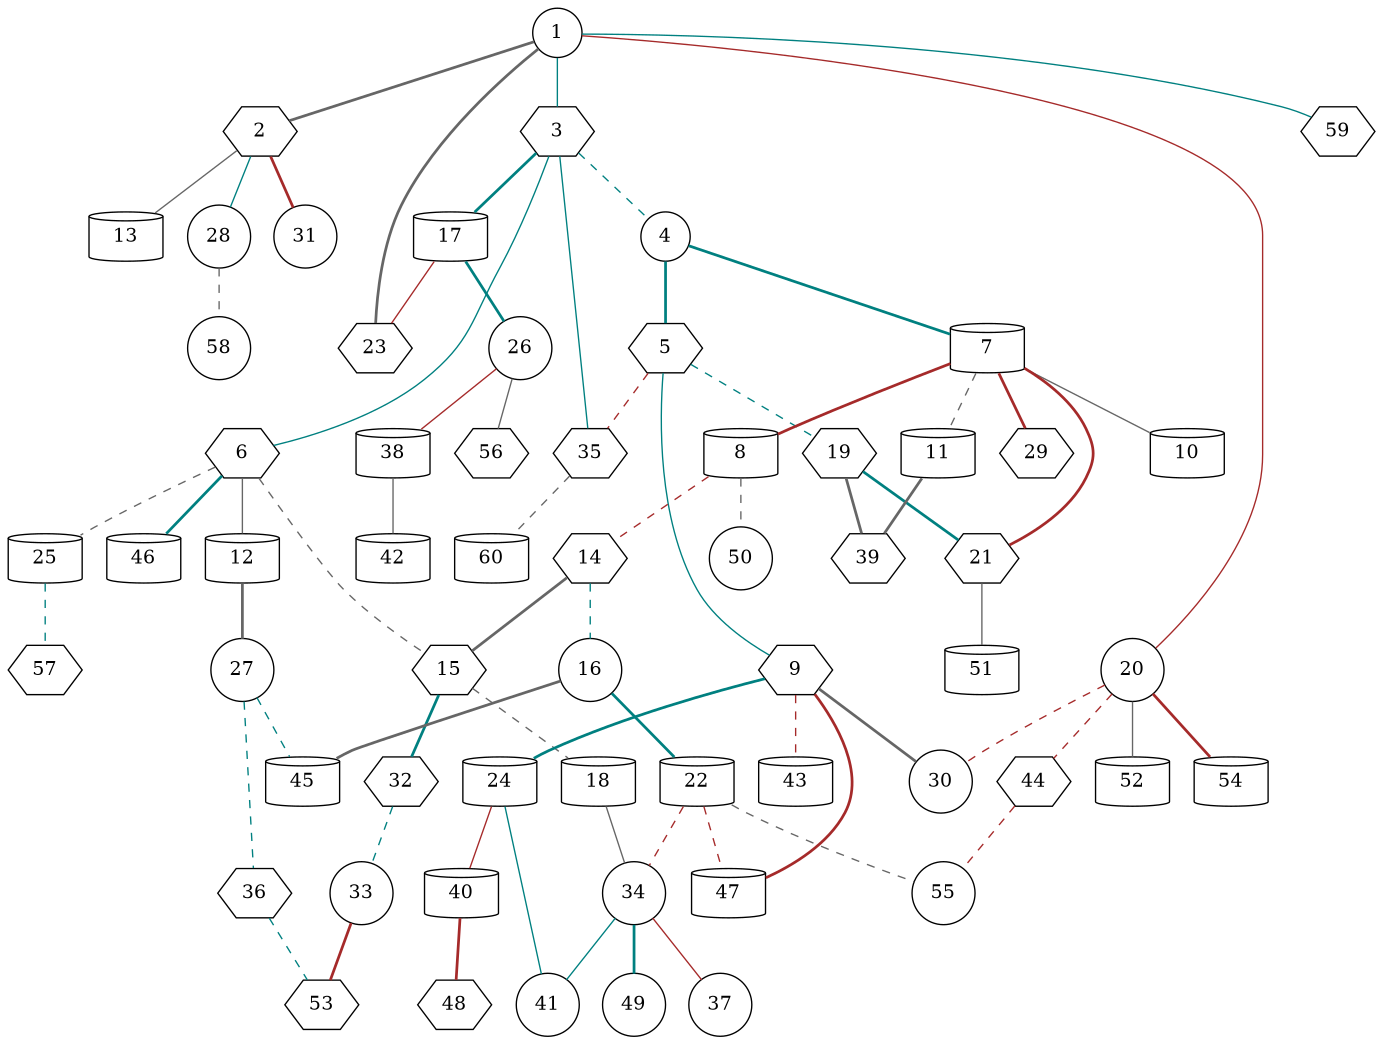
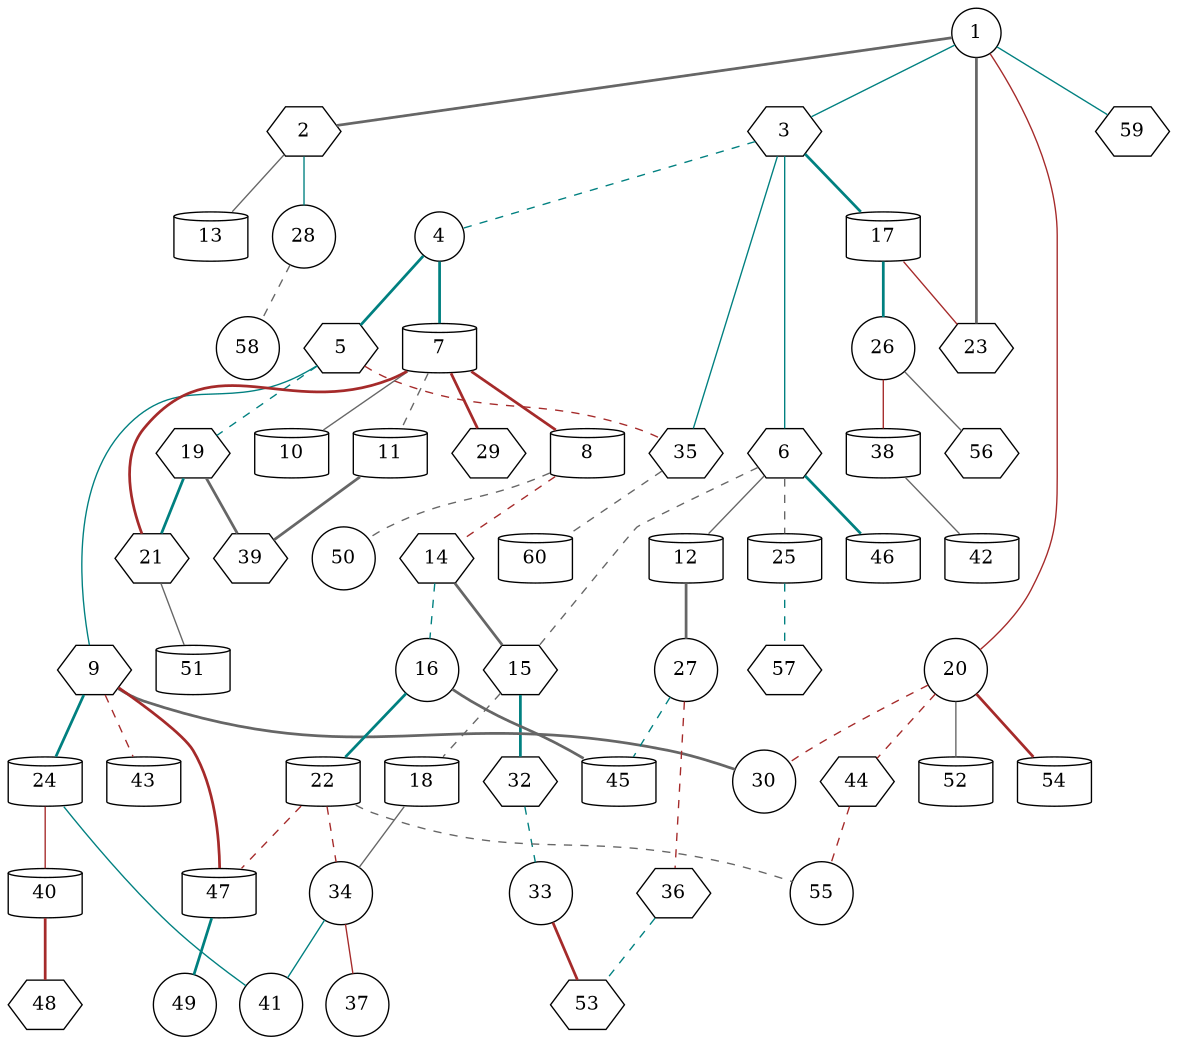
node "31": removed
edge "27" -- "36": color teal -> brown
edge "34" -- "49": now "47" -- "49"
